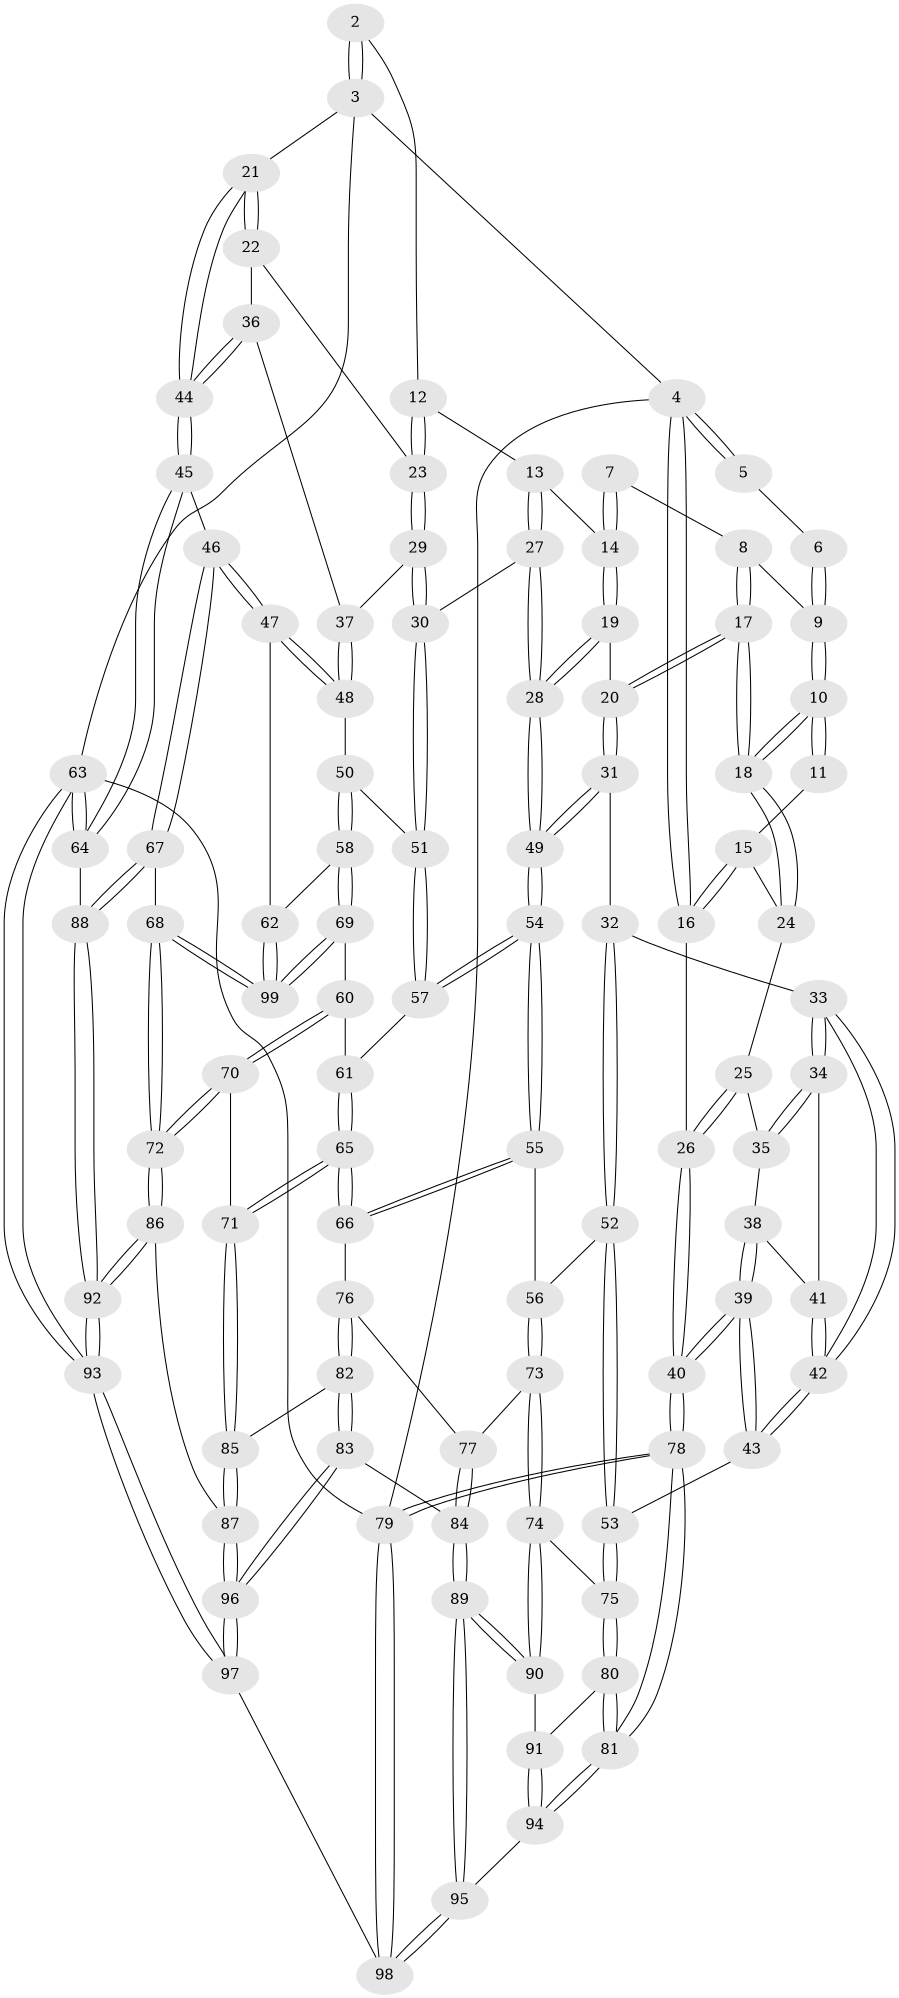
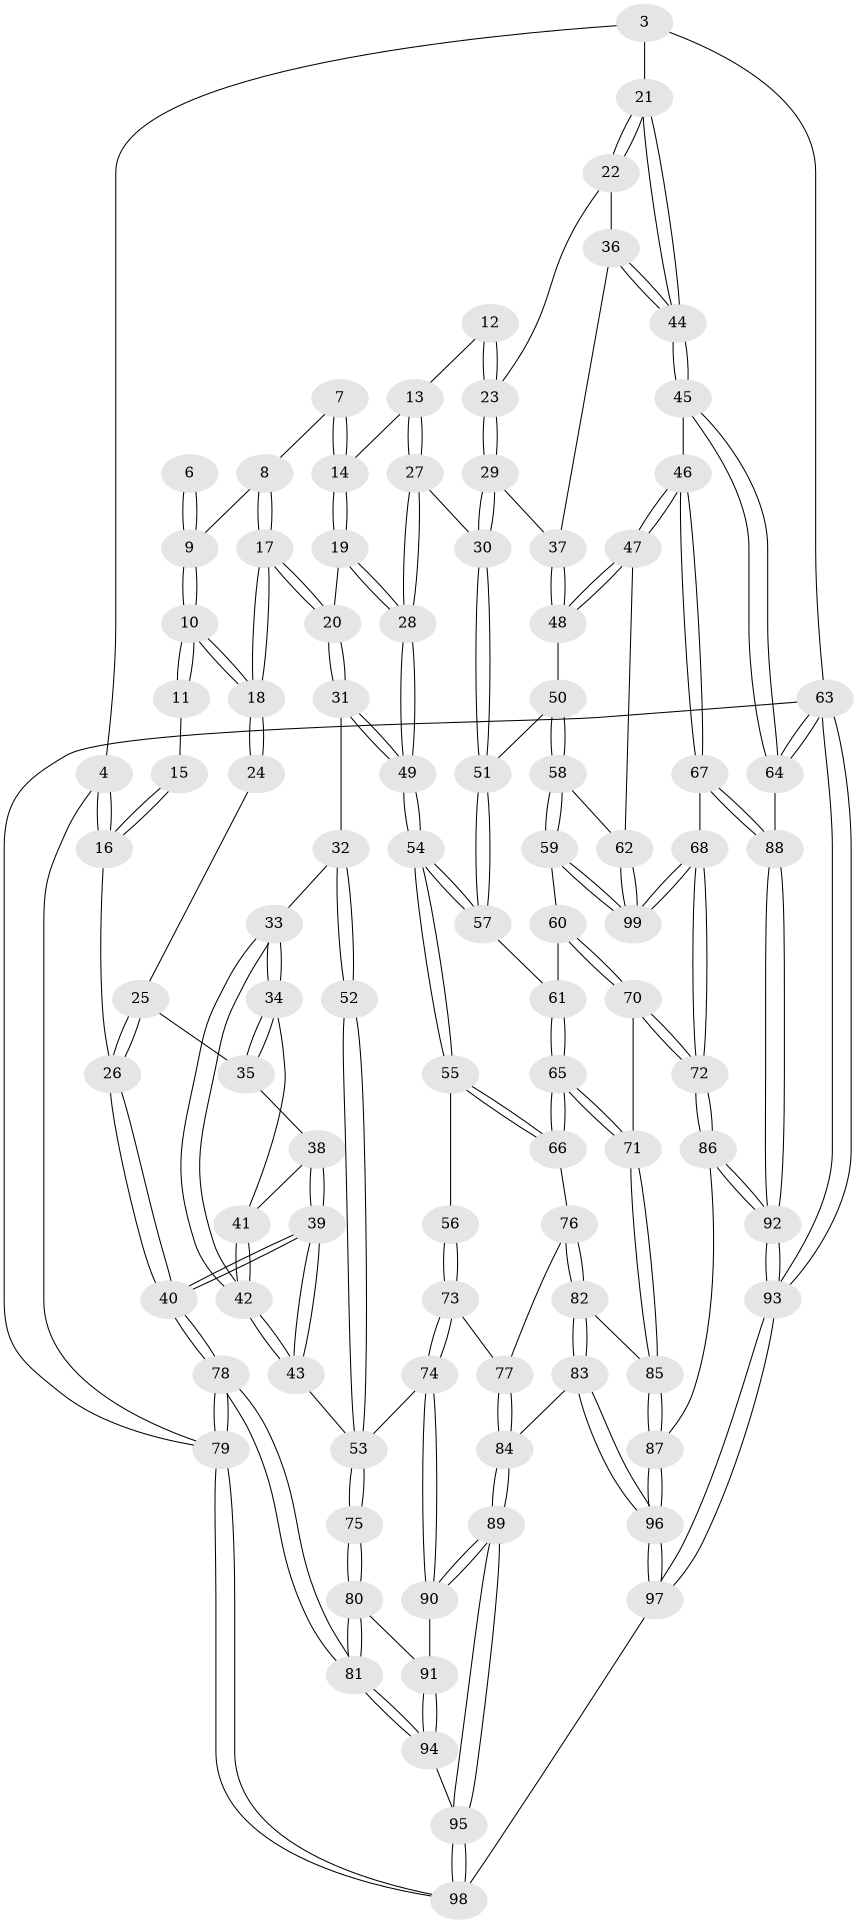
node "2": removed
node "5": removed
edge "15" -- "24": removed
node "69": label "69" -> "59"
edge "52" -- "56": removed
edge "74" -- "75": now "74" -- "53"
